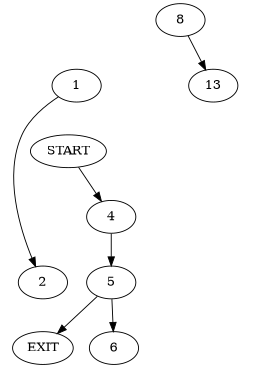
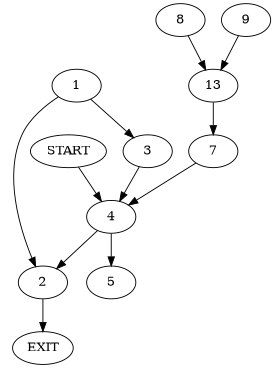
node "9": added
node "3": added
node "7": added
edge "4" -> "2": added
edge "5" -> "EXIT": now "2" -> "EXIT"
node "6": removed
